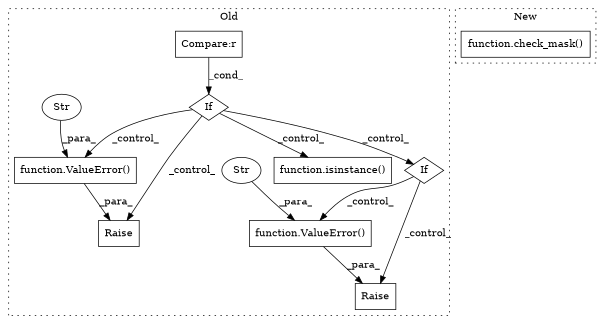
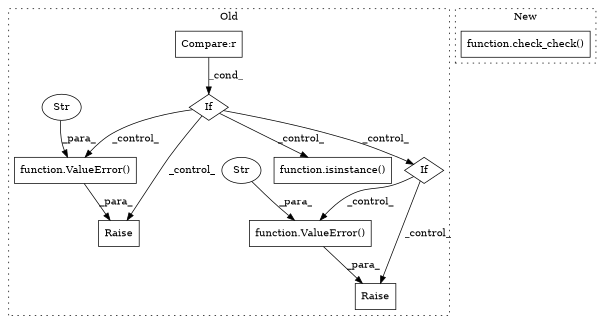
node "function.check_mask()": label "function.check_mask()" -> "function.check_check()"
